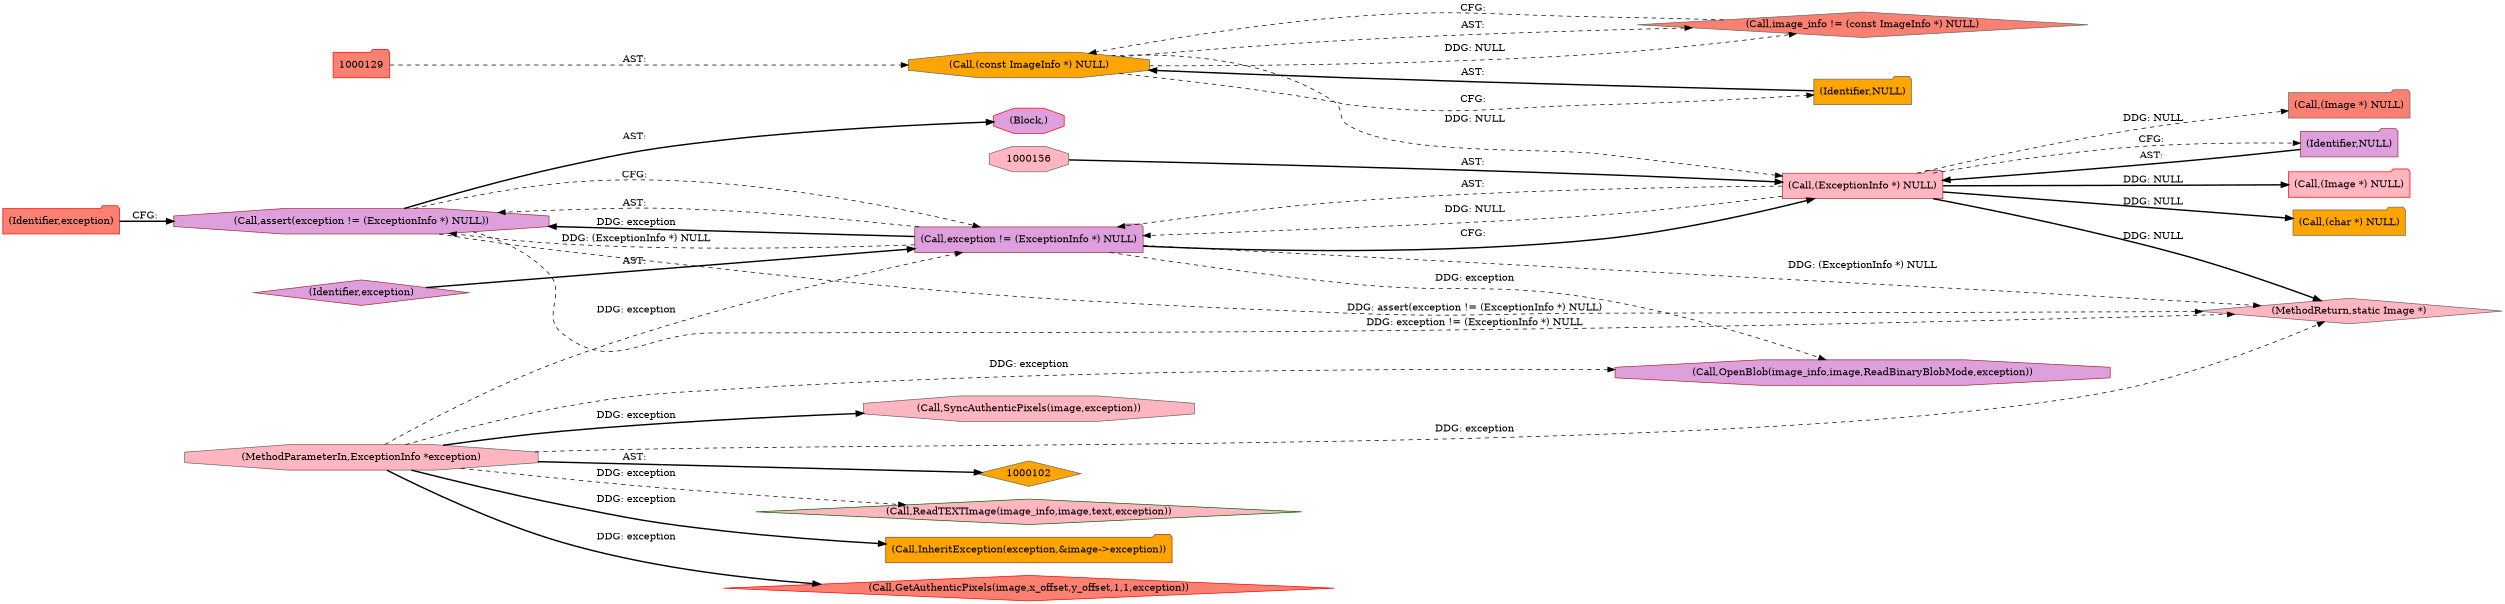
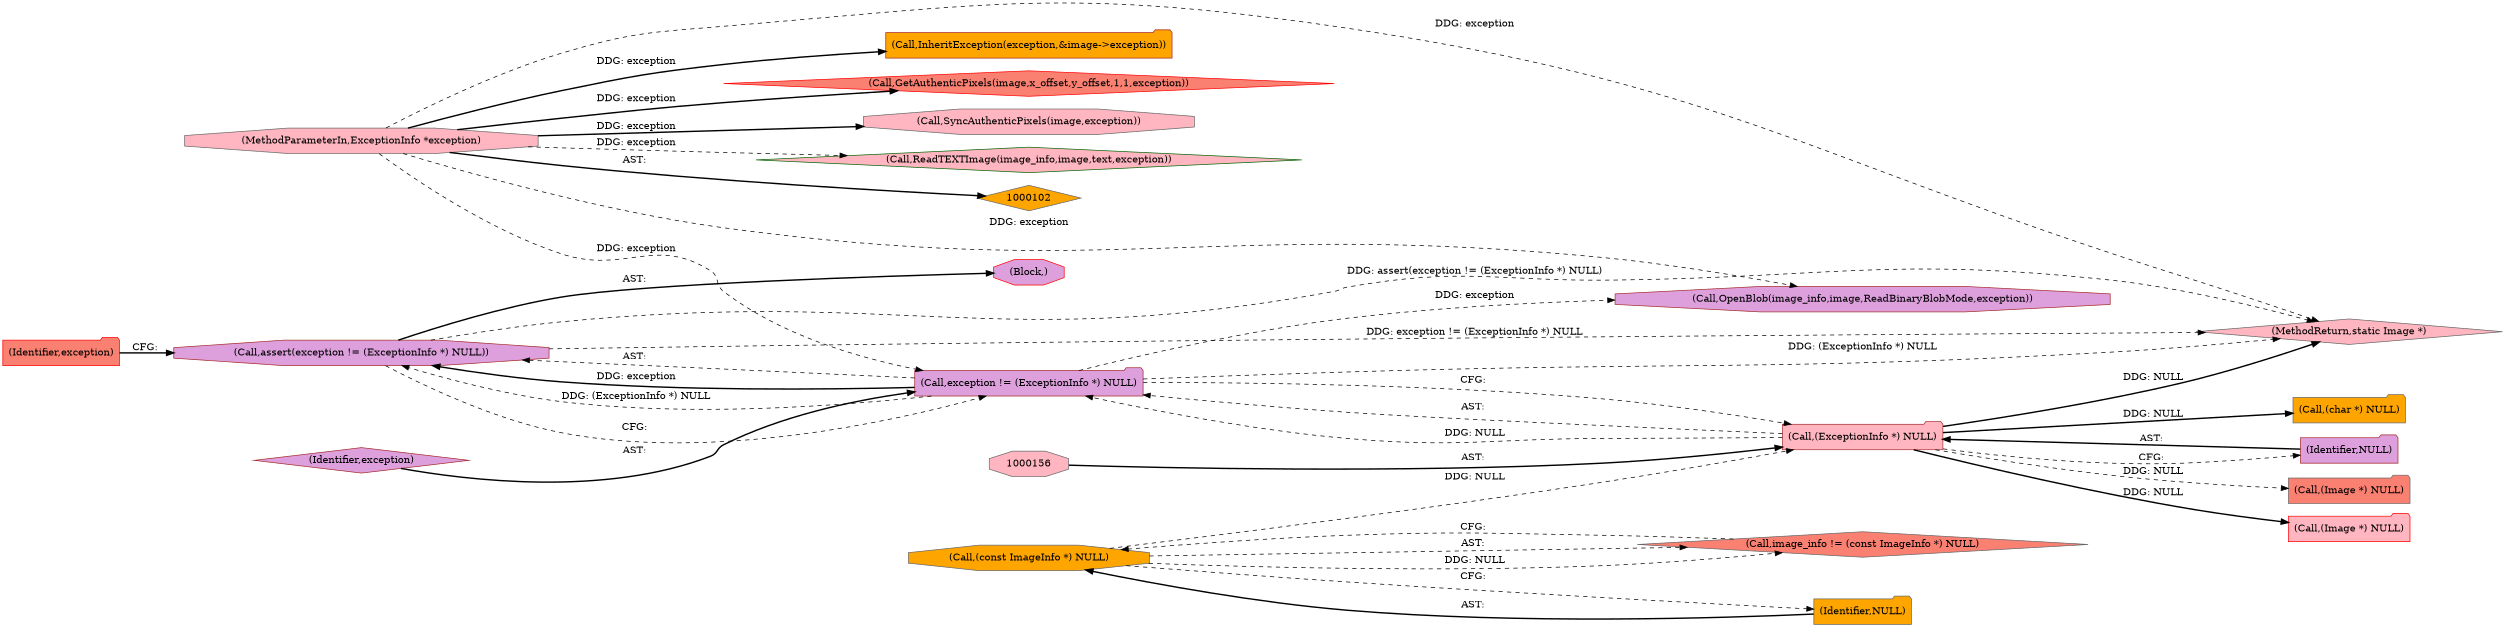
node "1000129": removed
edge "(Call,exception != (ExceptionInfo *) NULL)" -> "(Call,(ExceptionInfo *) NULL)": style bold -> dashed
